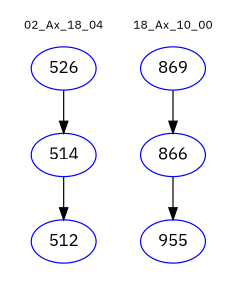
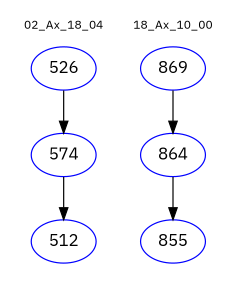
node "514": label "514" -> "574"
node "866": label "866" -> "864"
node "955": label "955" -> "855"
